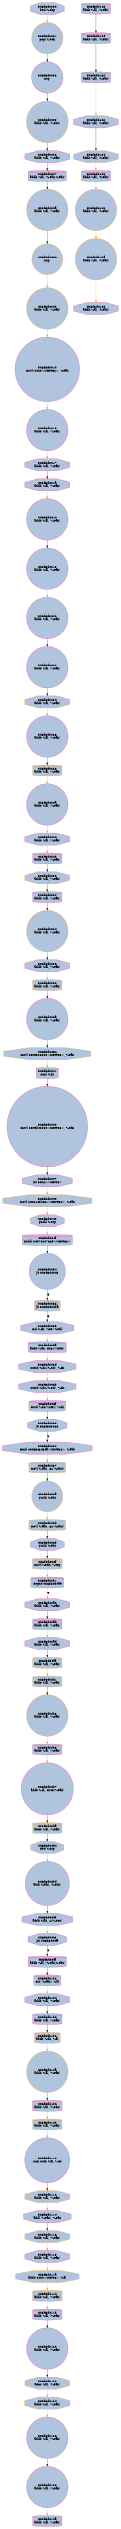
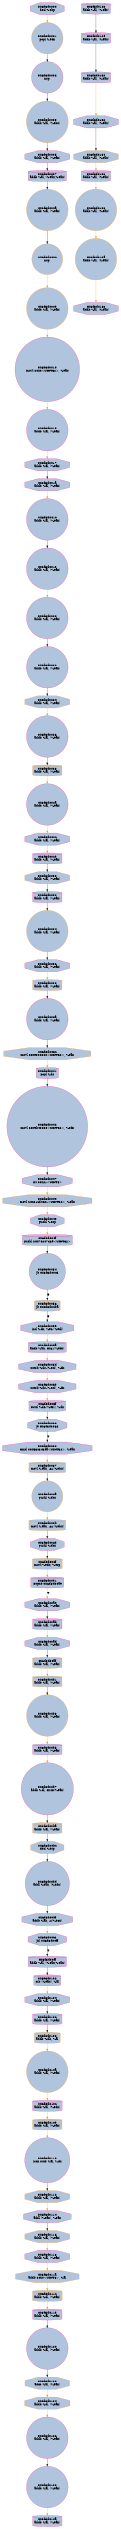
edge "0x6d3d00bc decl %esp" -> "0x6d3d00bd addl %eax, (%edx)": color darkorange -> black
edge "0x6d3d010a addb %al, (%eax)" -> "0x6d3d010c addb %al, (%edx)": color black -> darkorange
